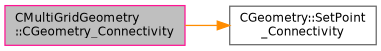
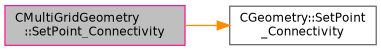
node "CMultiGridGeometry ::CGeometry_Connectivity": label "CMultiGridGeometry ::CGeometry_Connectivity" -> "CMultiGridGeometry ::SetPoint_Connectivity"
